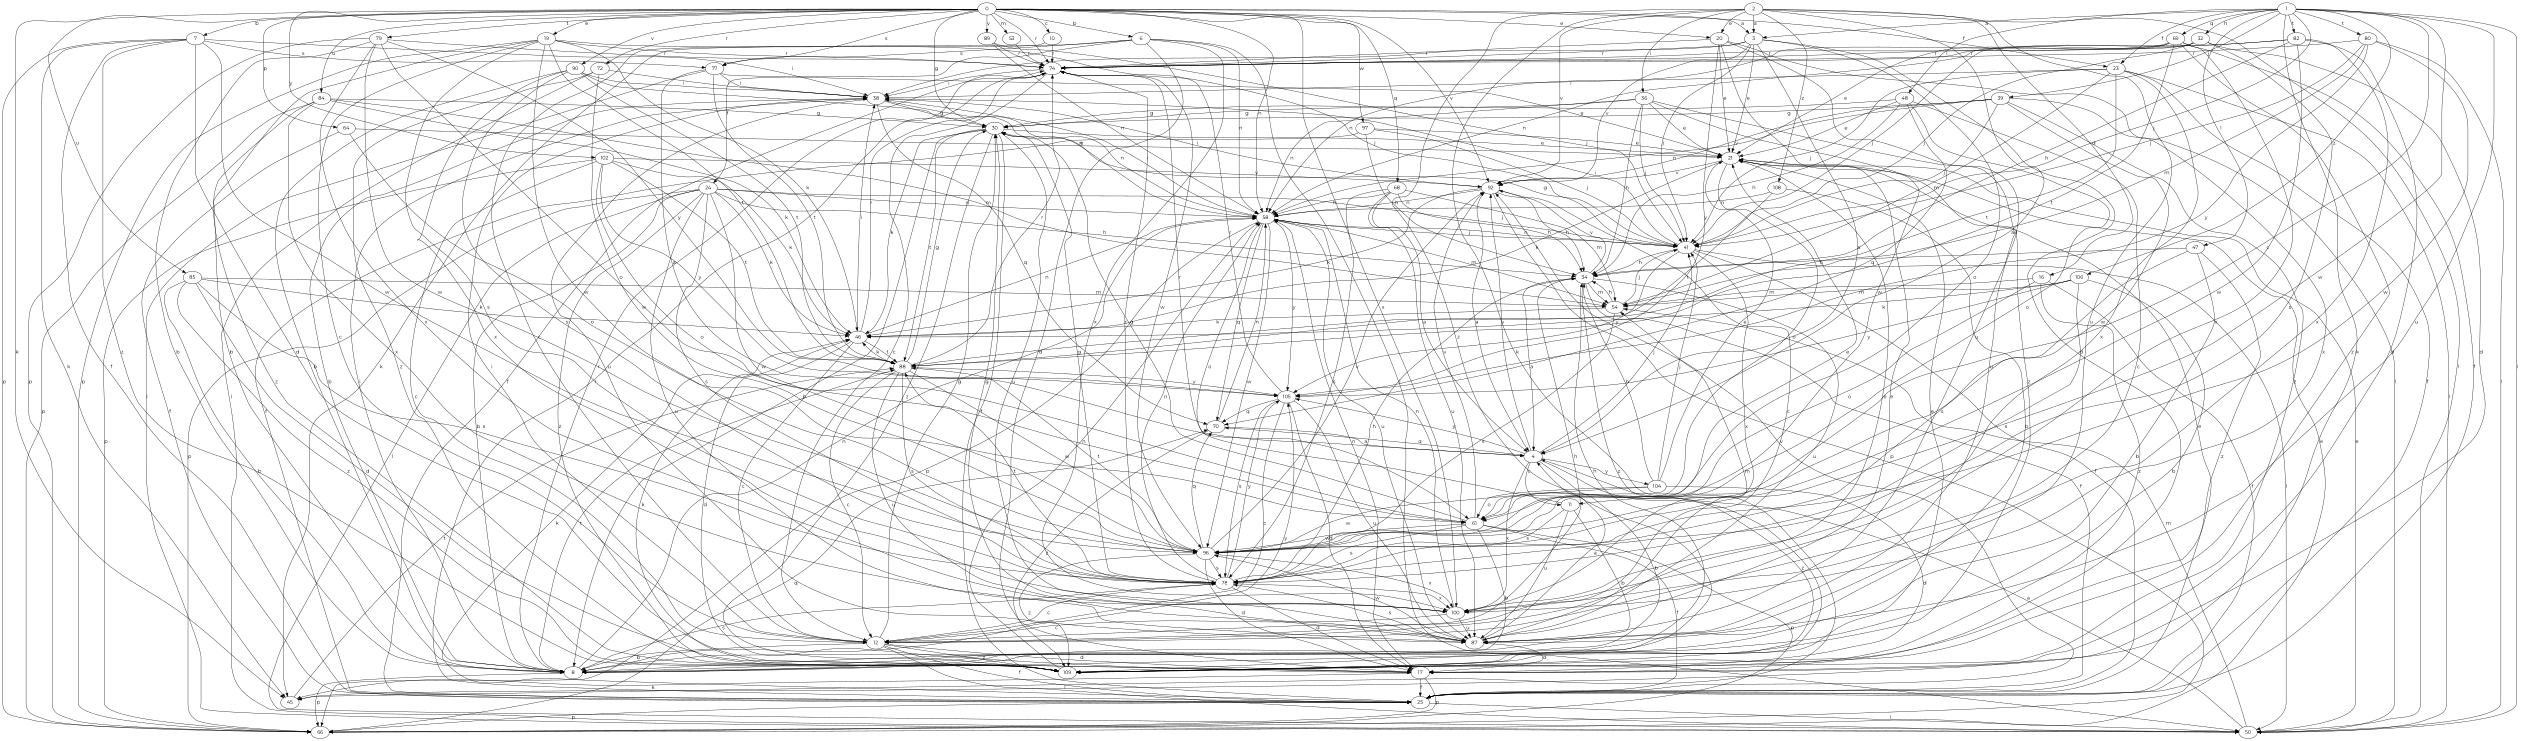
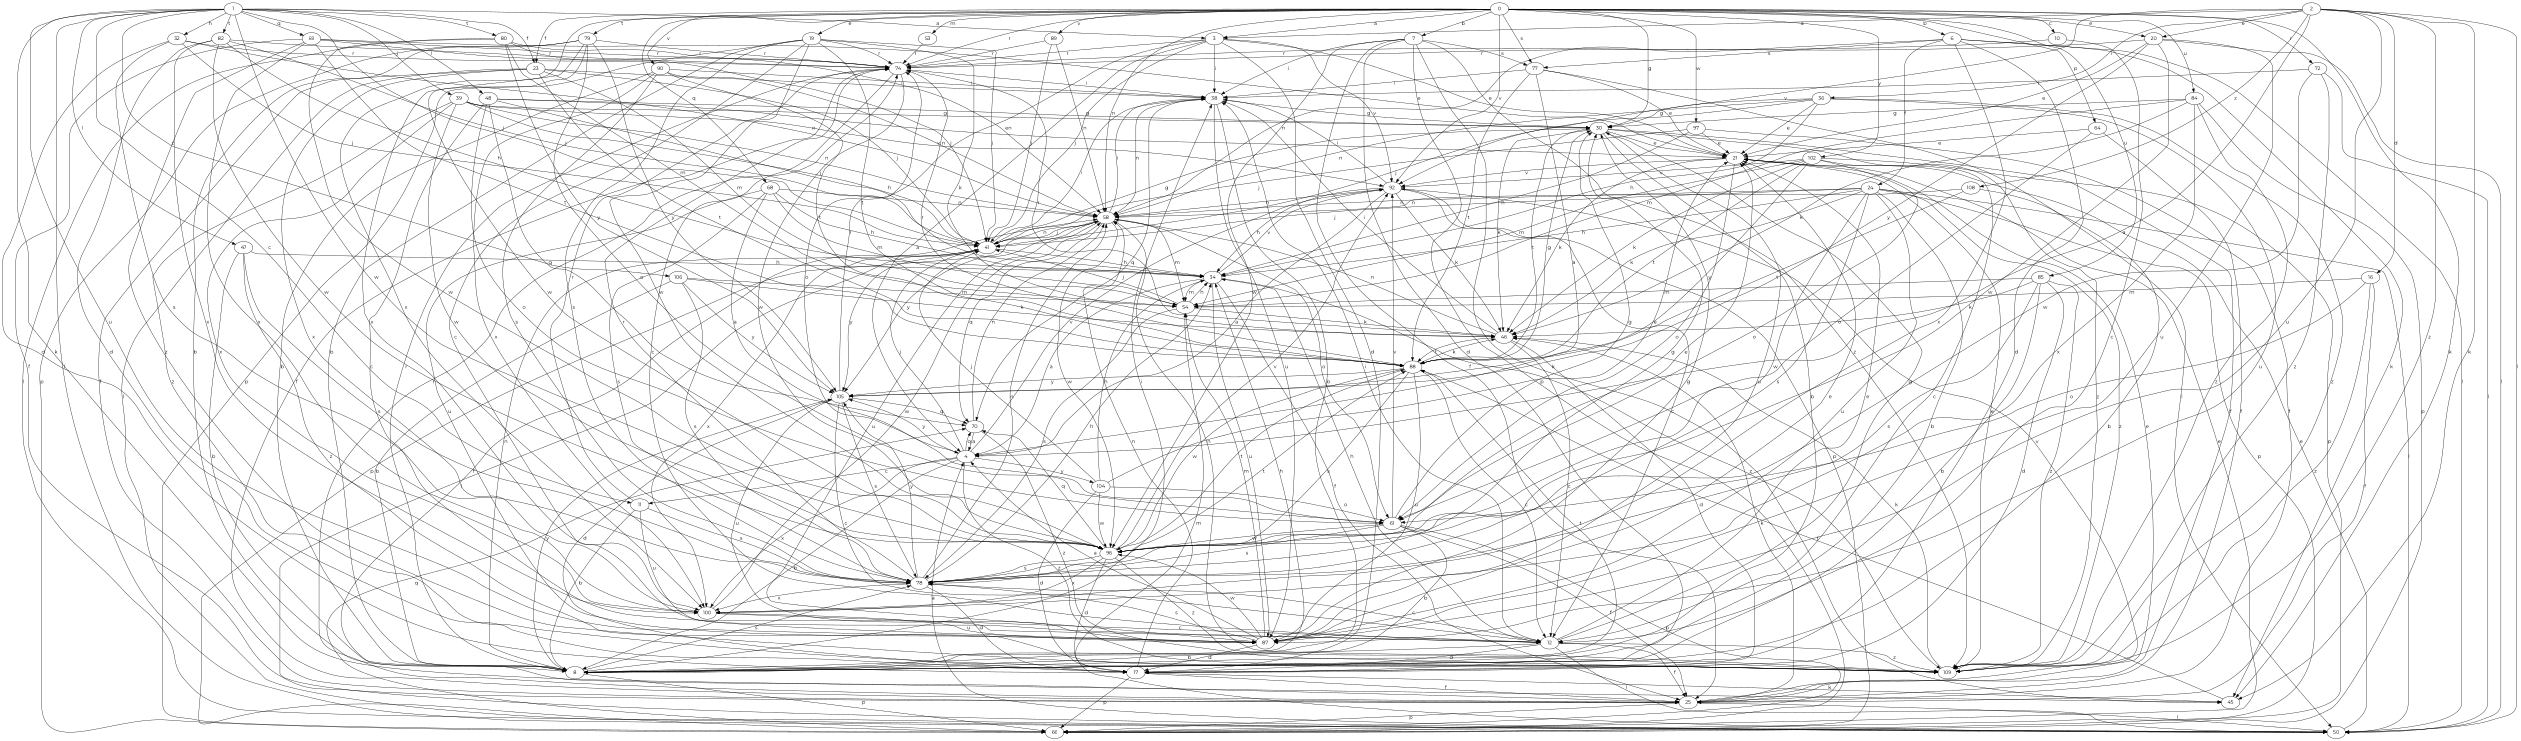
edge "102" -> "54": added, label "m"
edge "100" -> "58": label "n" -> "w"
